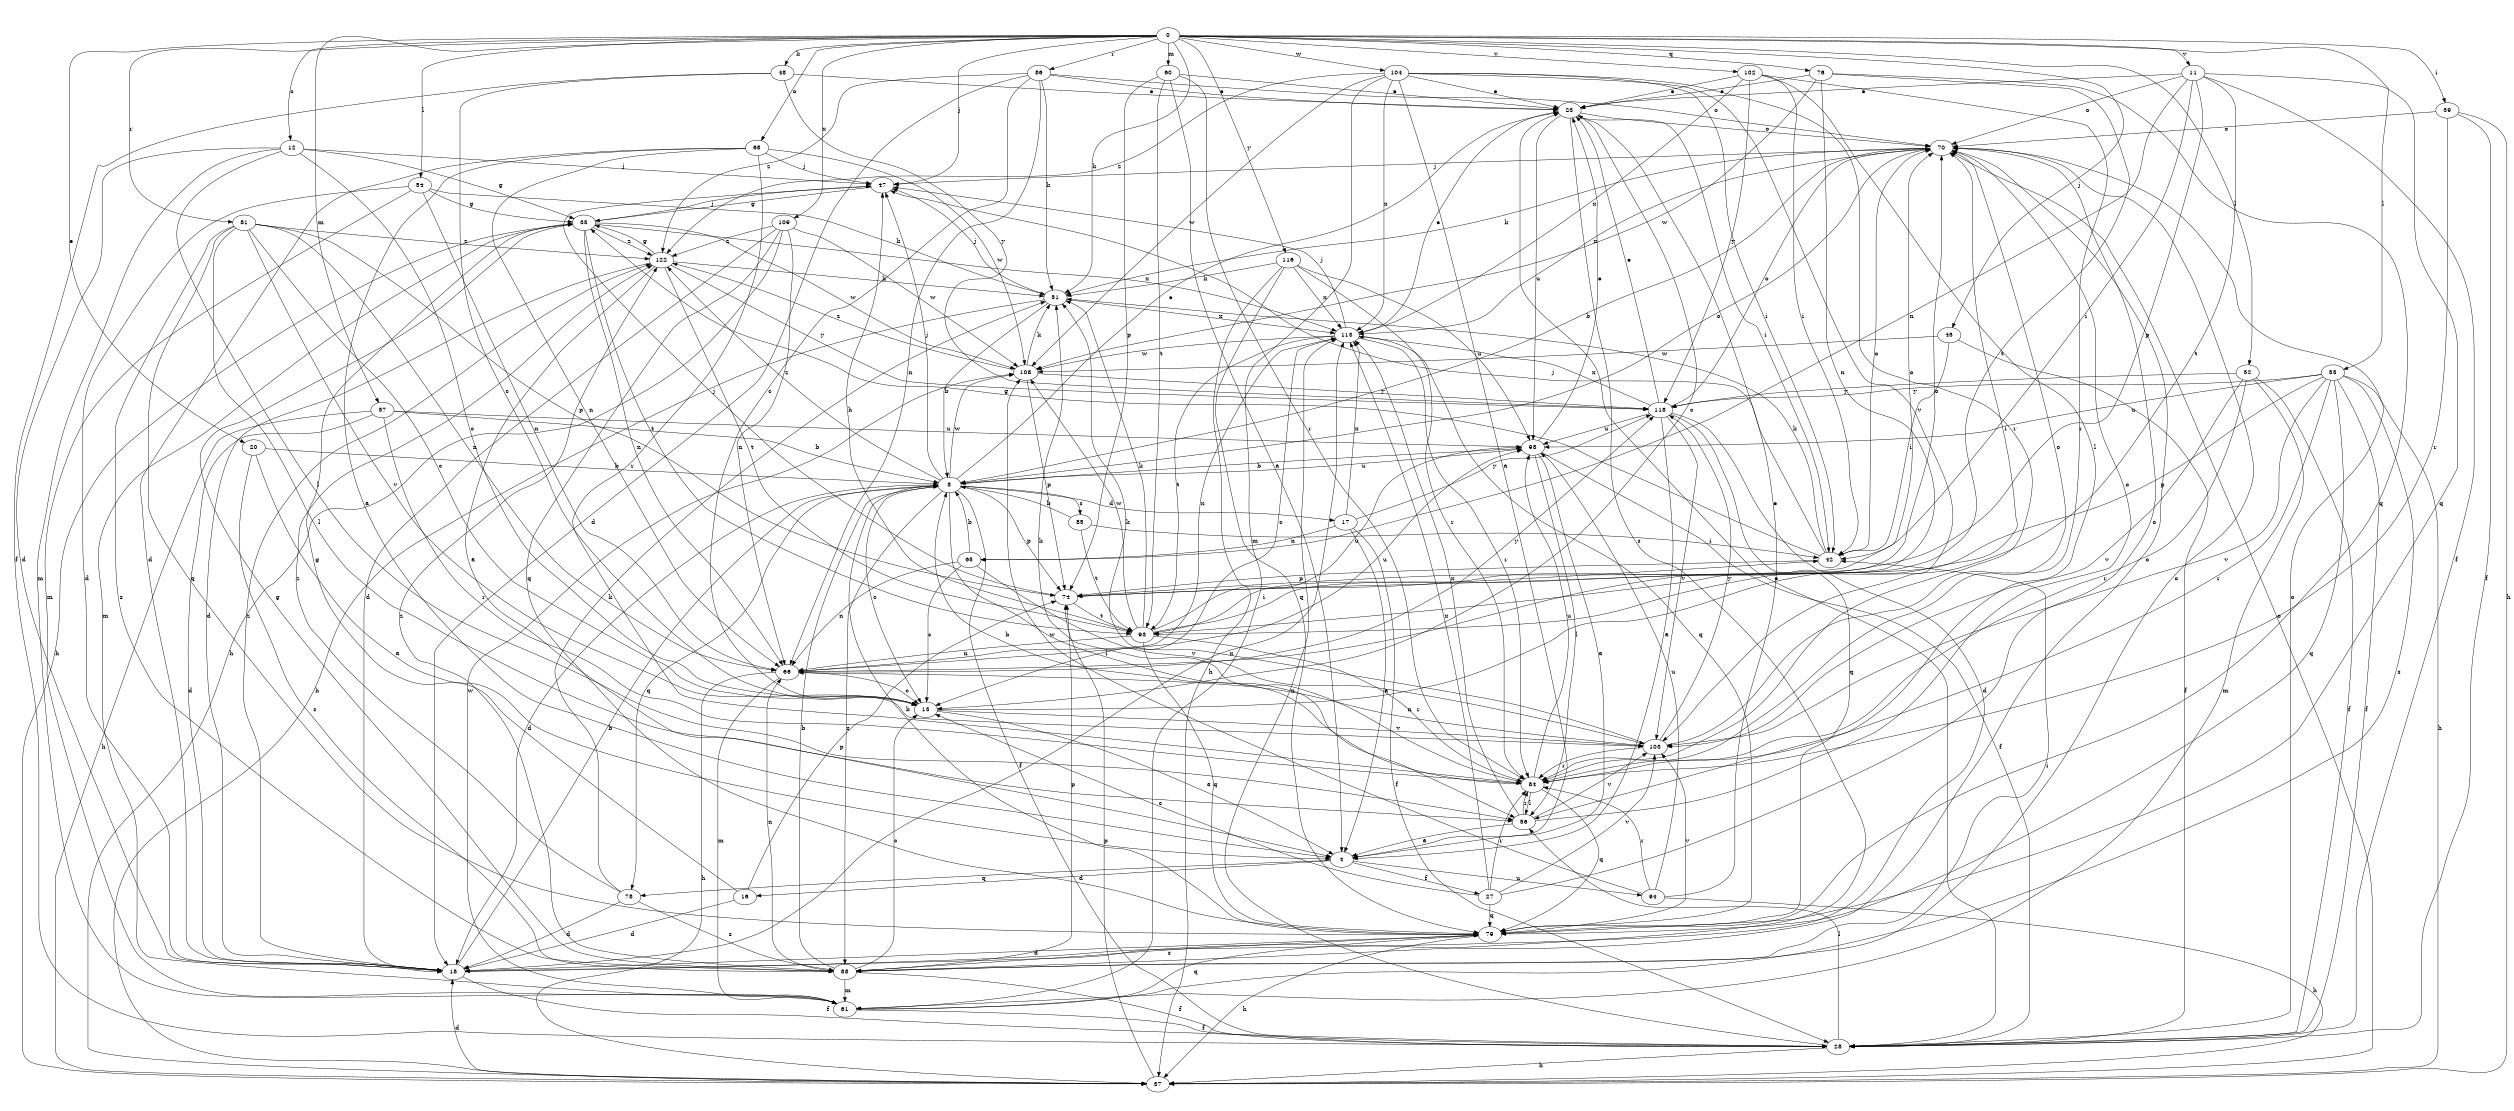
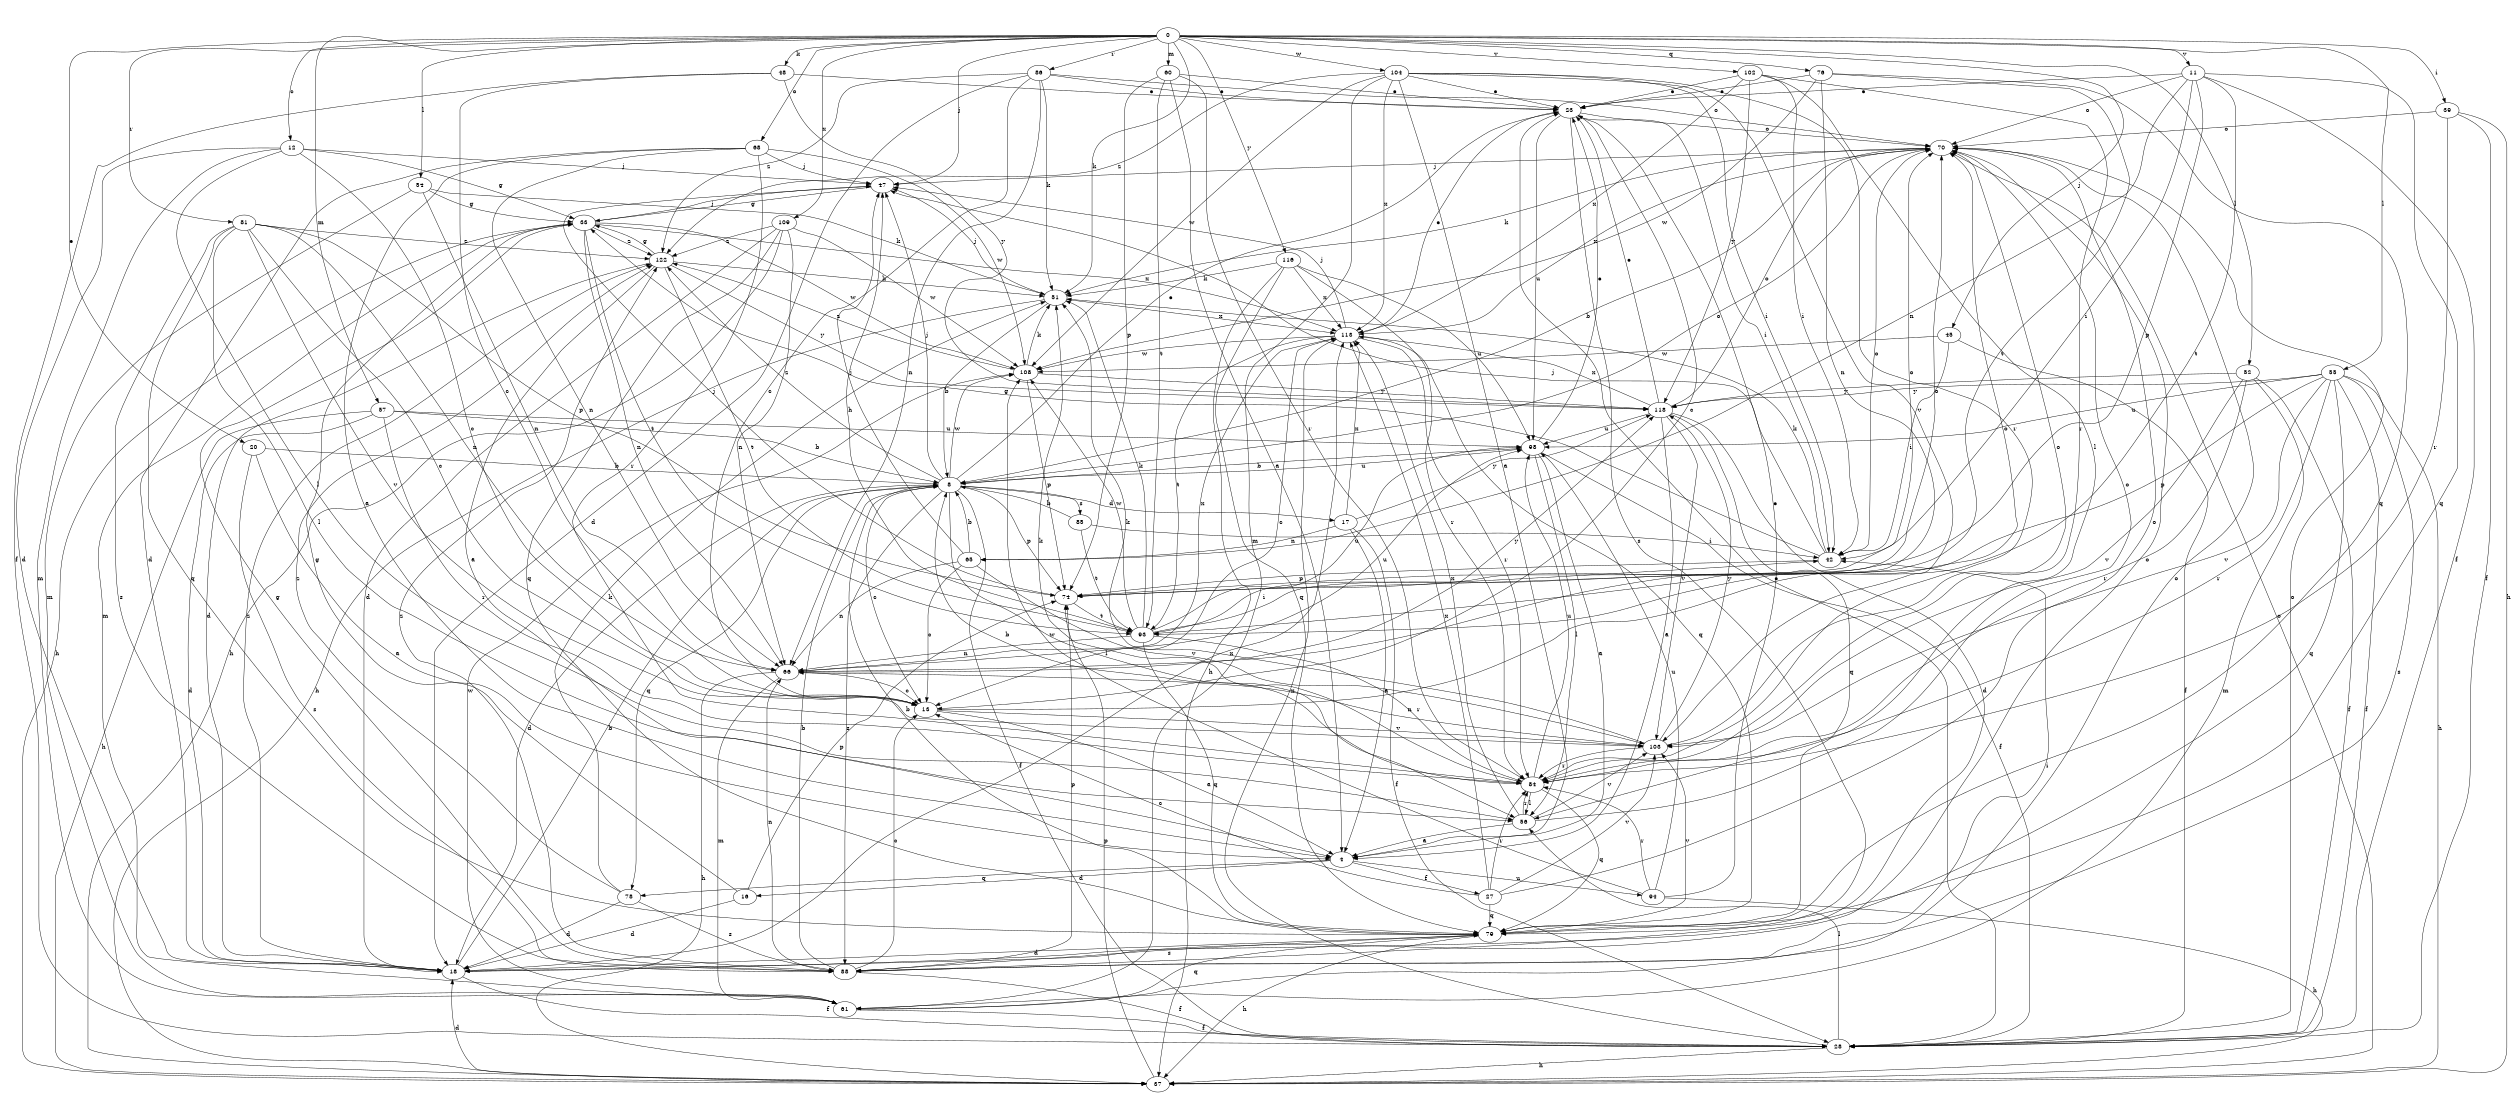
edge "65" -> "47": added, label "j"
edge "13" -> "70": label "i" -> "o"
edge "54" -> "18": removed, label "d"
edge "88" -> "61": removed, label "m"
